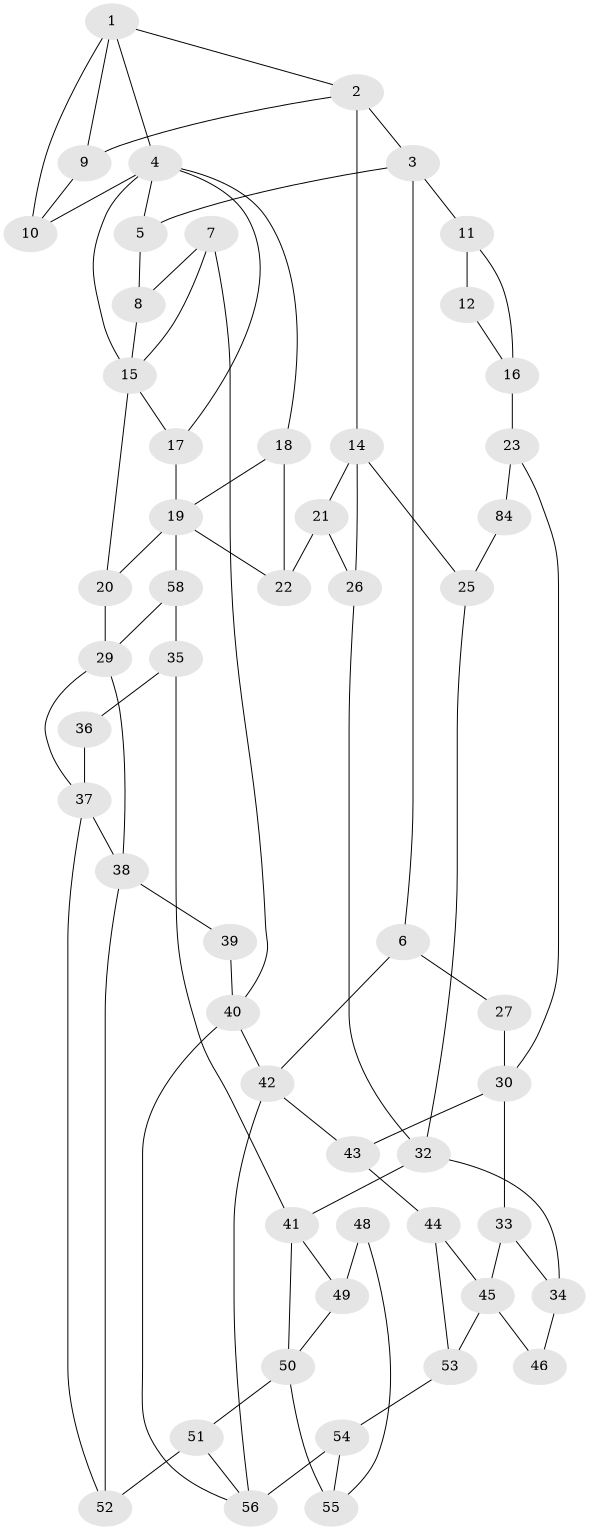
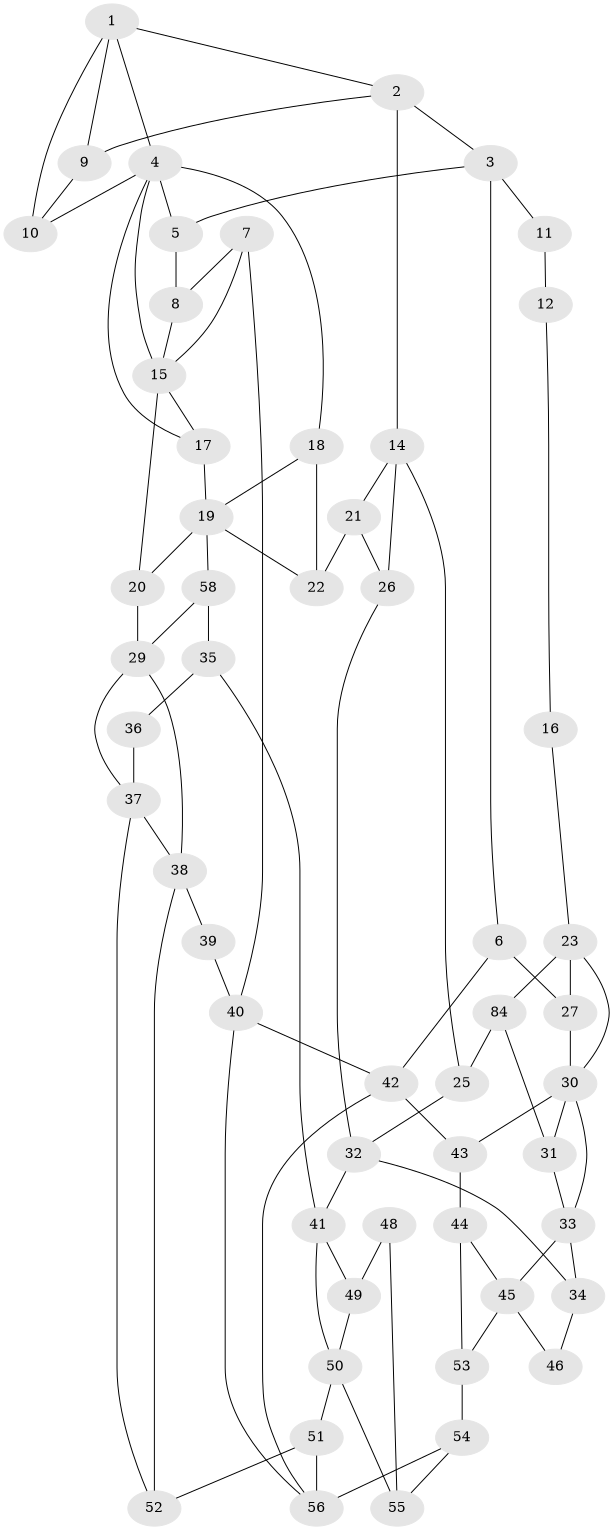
edge "11" -- "16": removed
edge "23" -- "27": added
node "31": added
